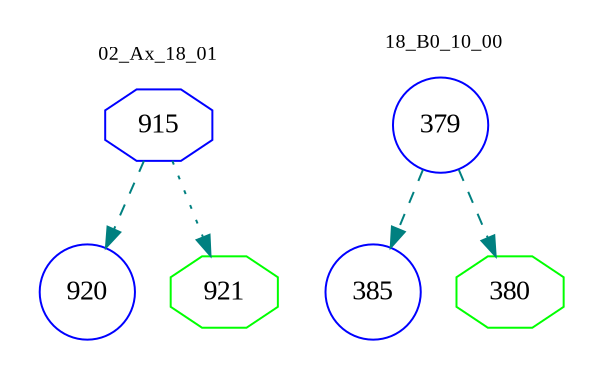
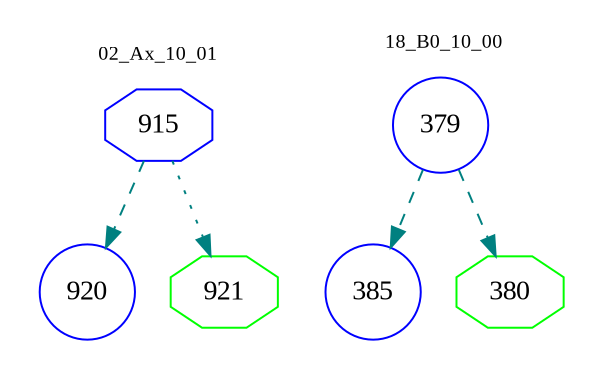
cluster "02_Ax_18_01": label "02_Ax_18_01" -> "02_Ax_10_01"
